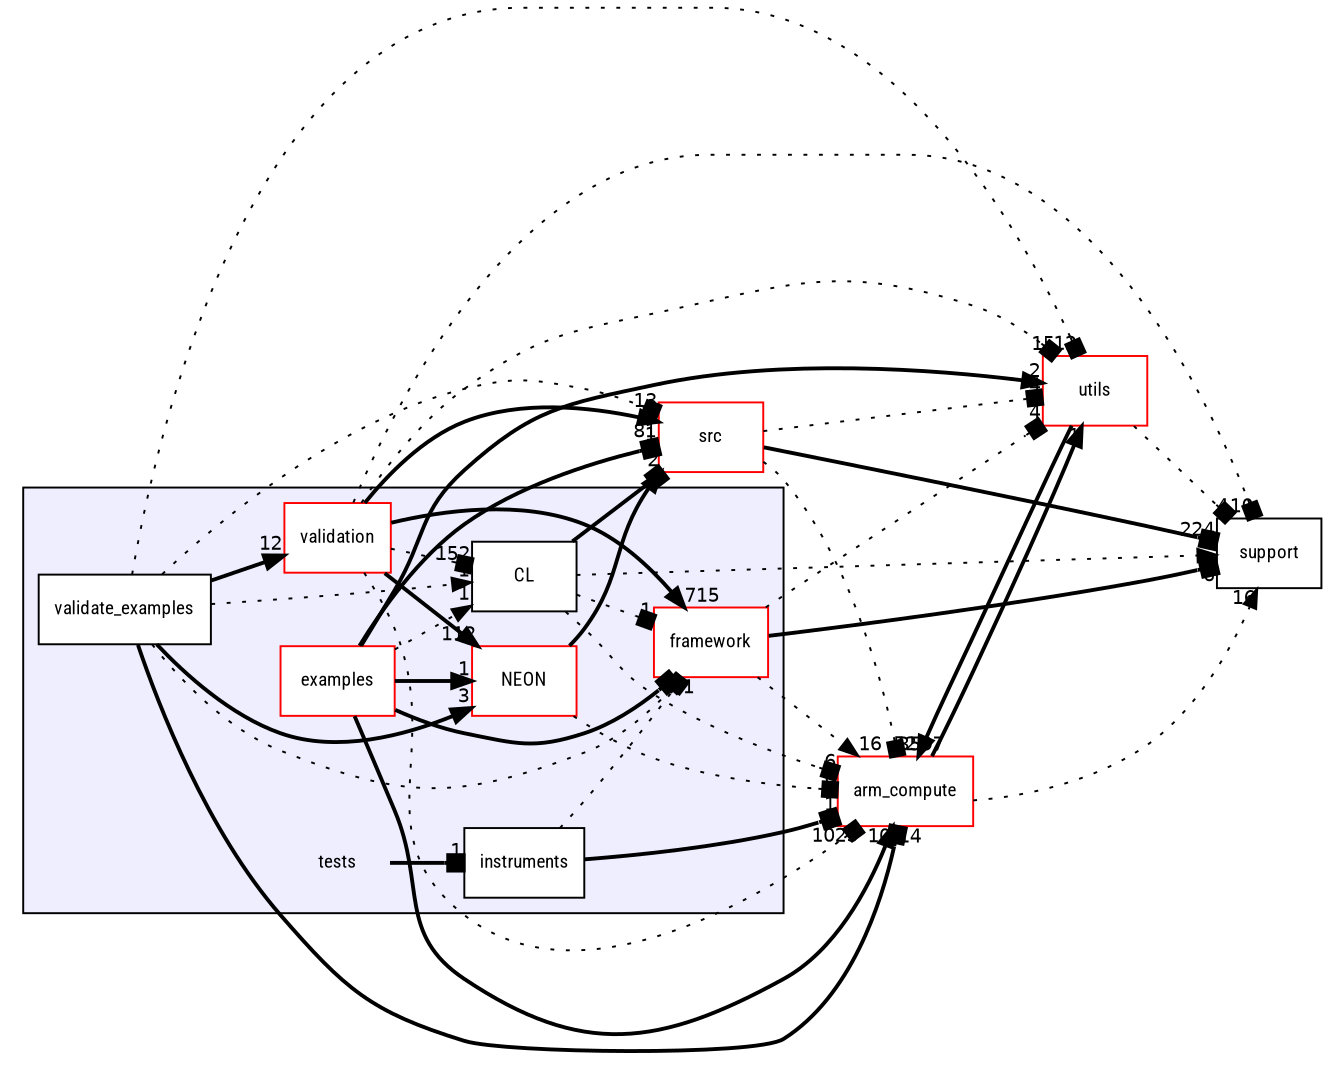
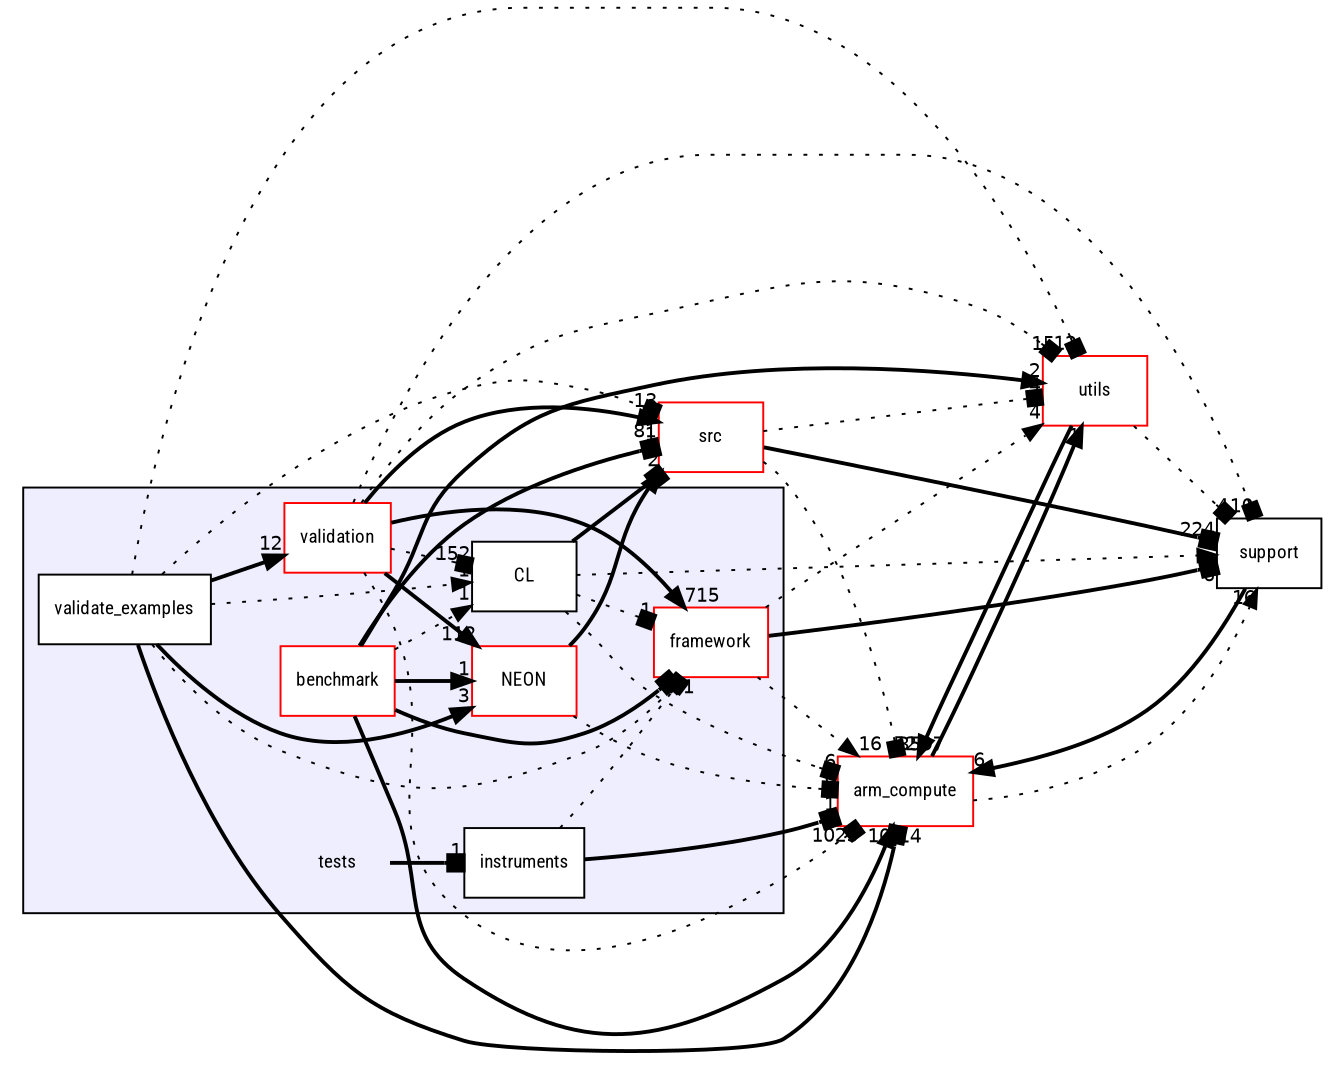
edge "framework" -> "utils": arrowhead box -> normal
node "examples": label "examples" -> "benchmark"
edge "support" -> "arm_compute": added
